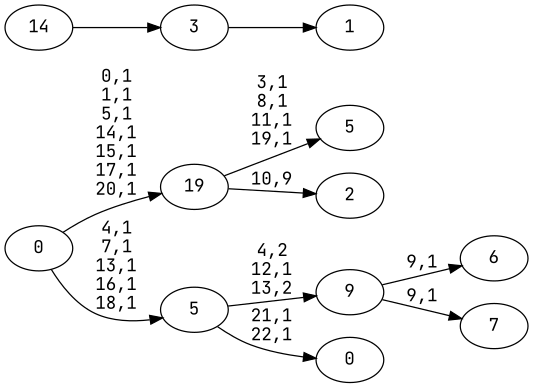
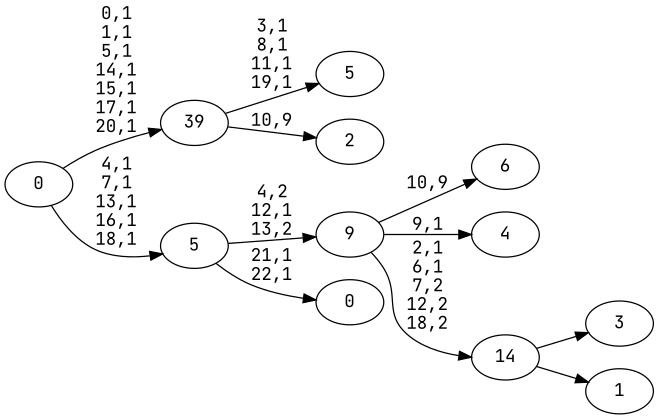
edge "3" -> "1": now "14" -> "1"
node "19": label "19" -> "39"
edge "9" -> "6": label "9,1" -> "10,9"
edge "9" -> "14": added, label "2,1 6,1 7,2 12,2 18,2"
node "7": label "7" -> "4"
